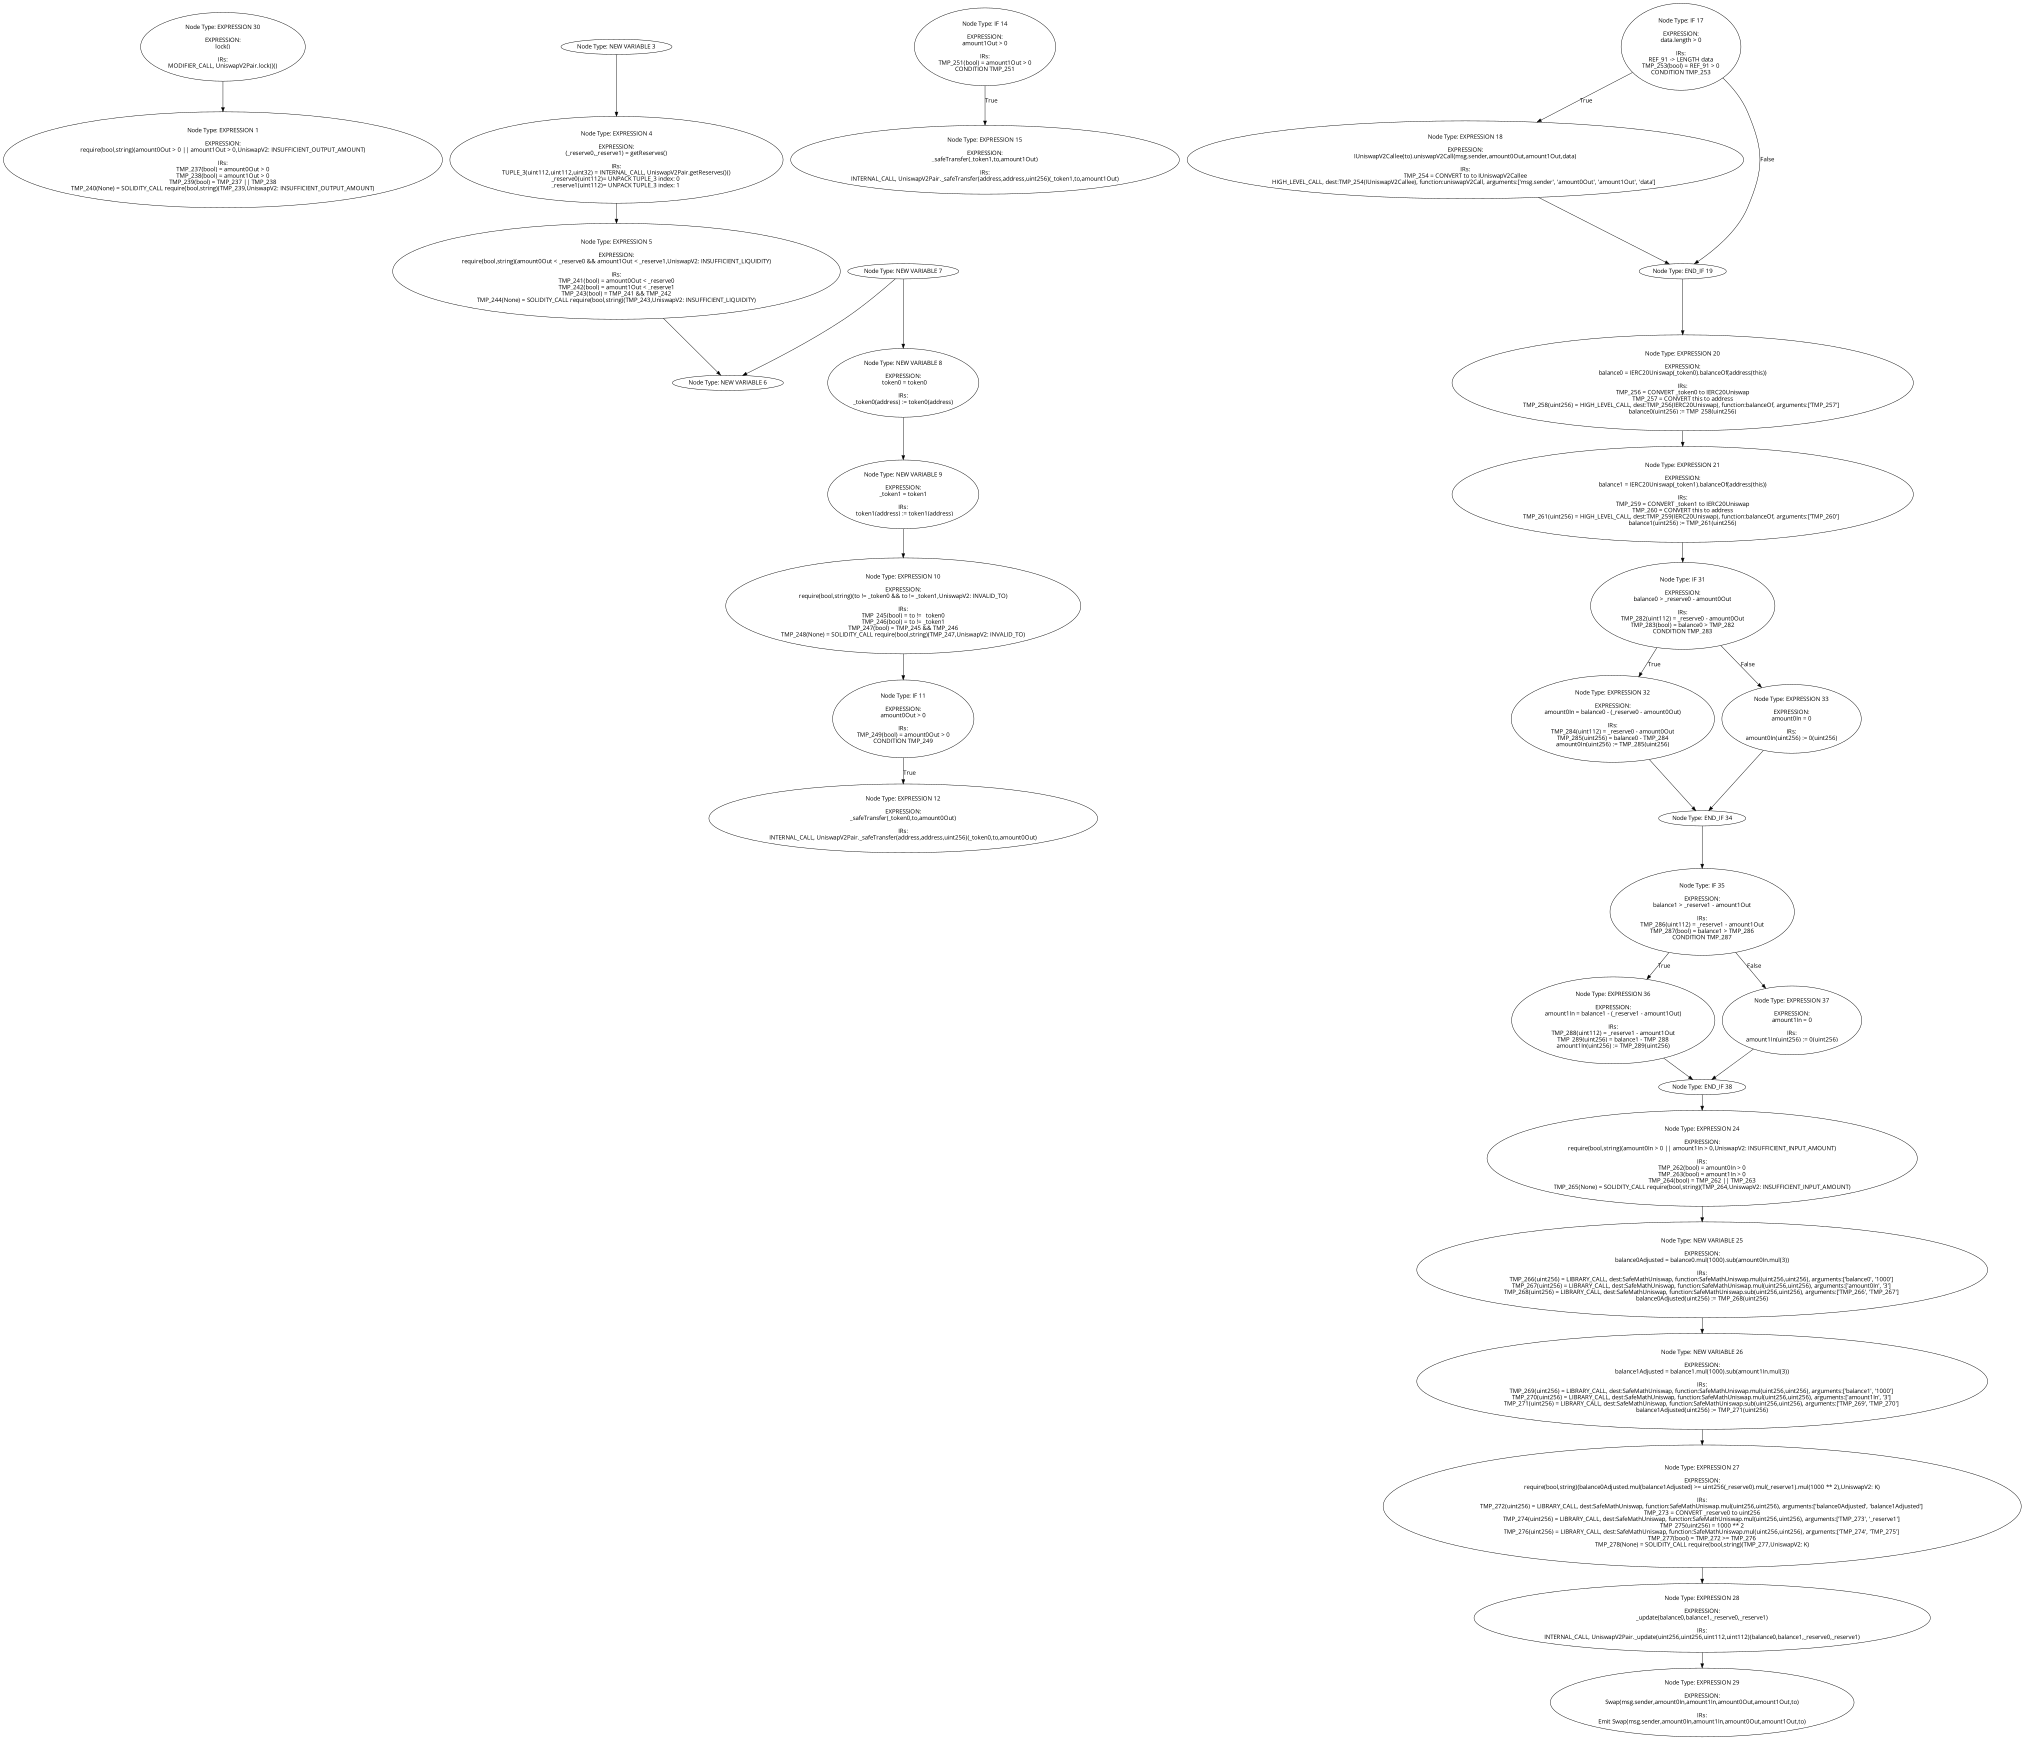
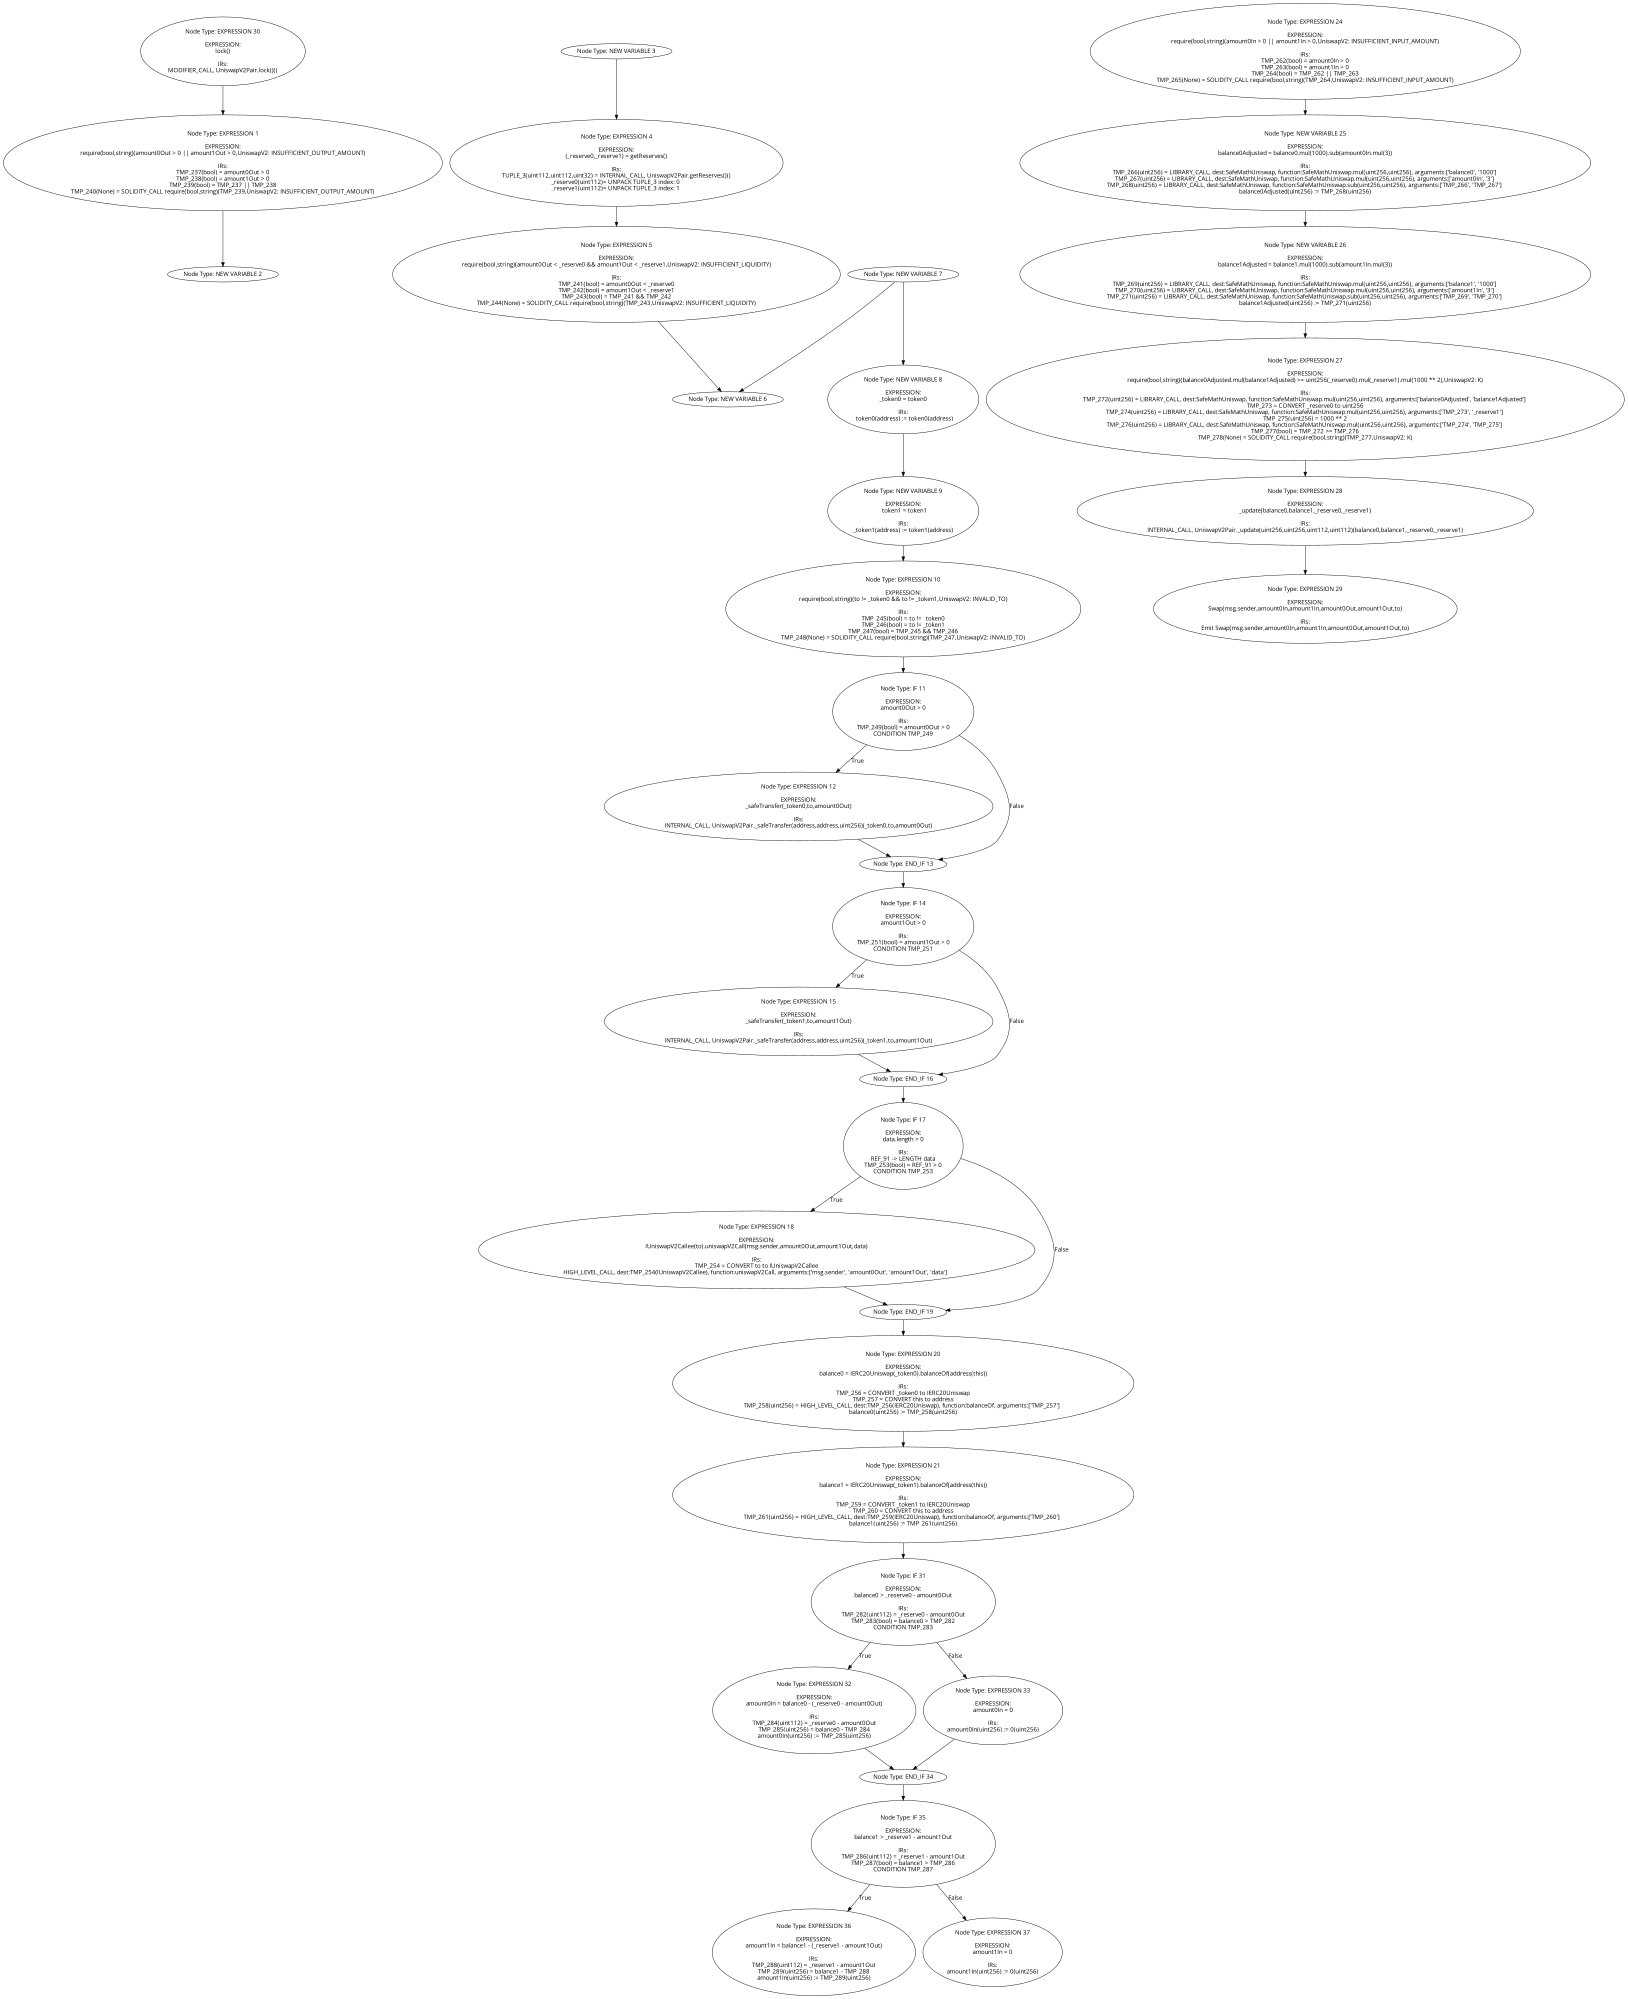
node "Node Type: NEW VARIABLE 2": added
node "Node Type: END_IF 13": added
node "Node Type: END_IF 16": added
node "Node Type: END_IF 38": removed
